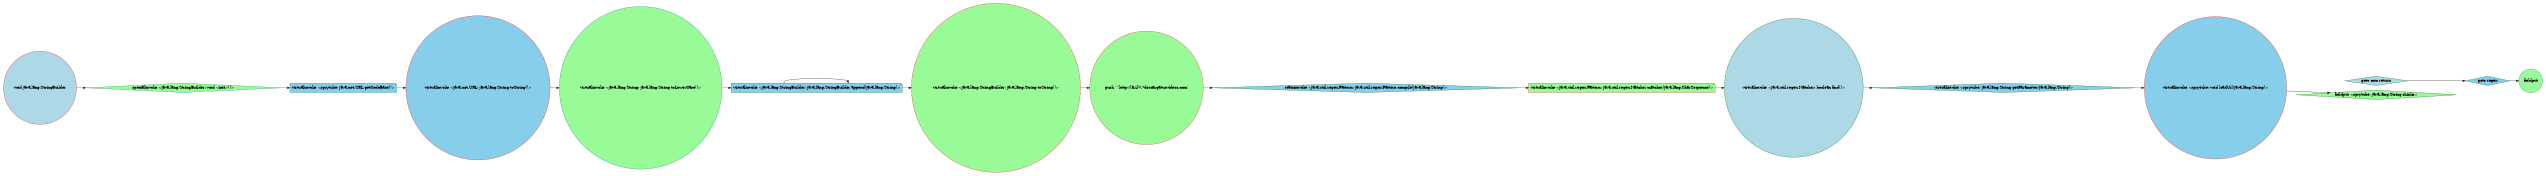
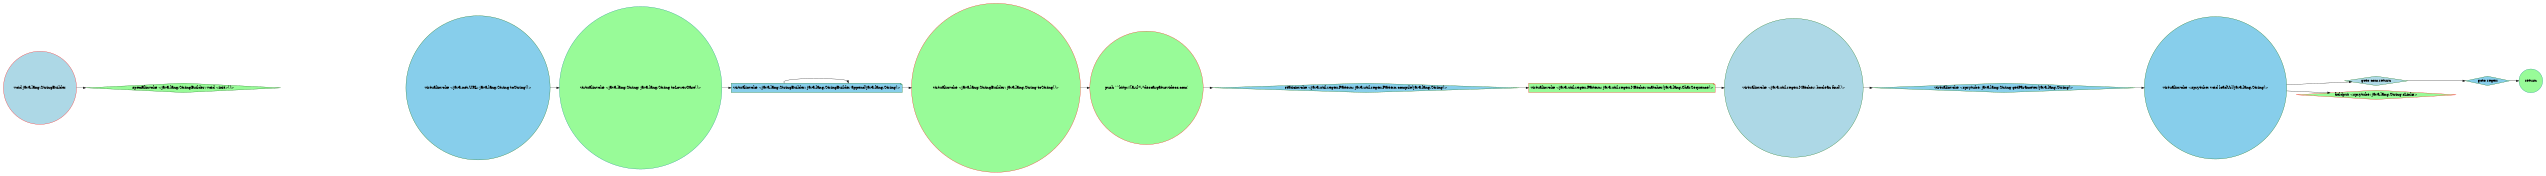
node "fieldput": label "fieldput" -> "return"
edge "virtualinvoke <sprytube: void loadUrl(java.lang.String)>" -> "goto com return": added
node "specialinvoke <java.lang.StringBuilder: void <init>()>": color teal -> darkgreen
node "virtualinvoke <sprytube: java.net.URL getCodeBase()>": removed
node "virtualinvoke <java.net.URL: java.lang.String toString()>": color red -> darkgreen
node "virtualinvoke <sprytube: void loadUrl(java.lang.String)>": color red -> darkgreen
node "fieldput <sprytube: java.lang.String sLinks>": color darkgreen -> red
